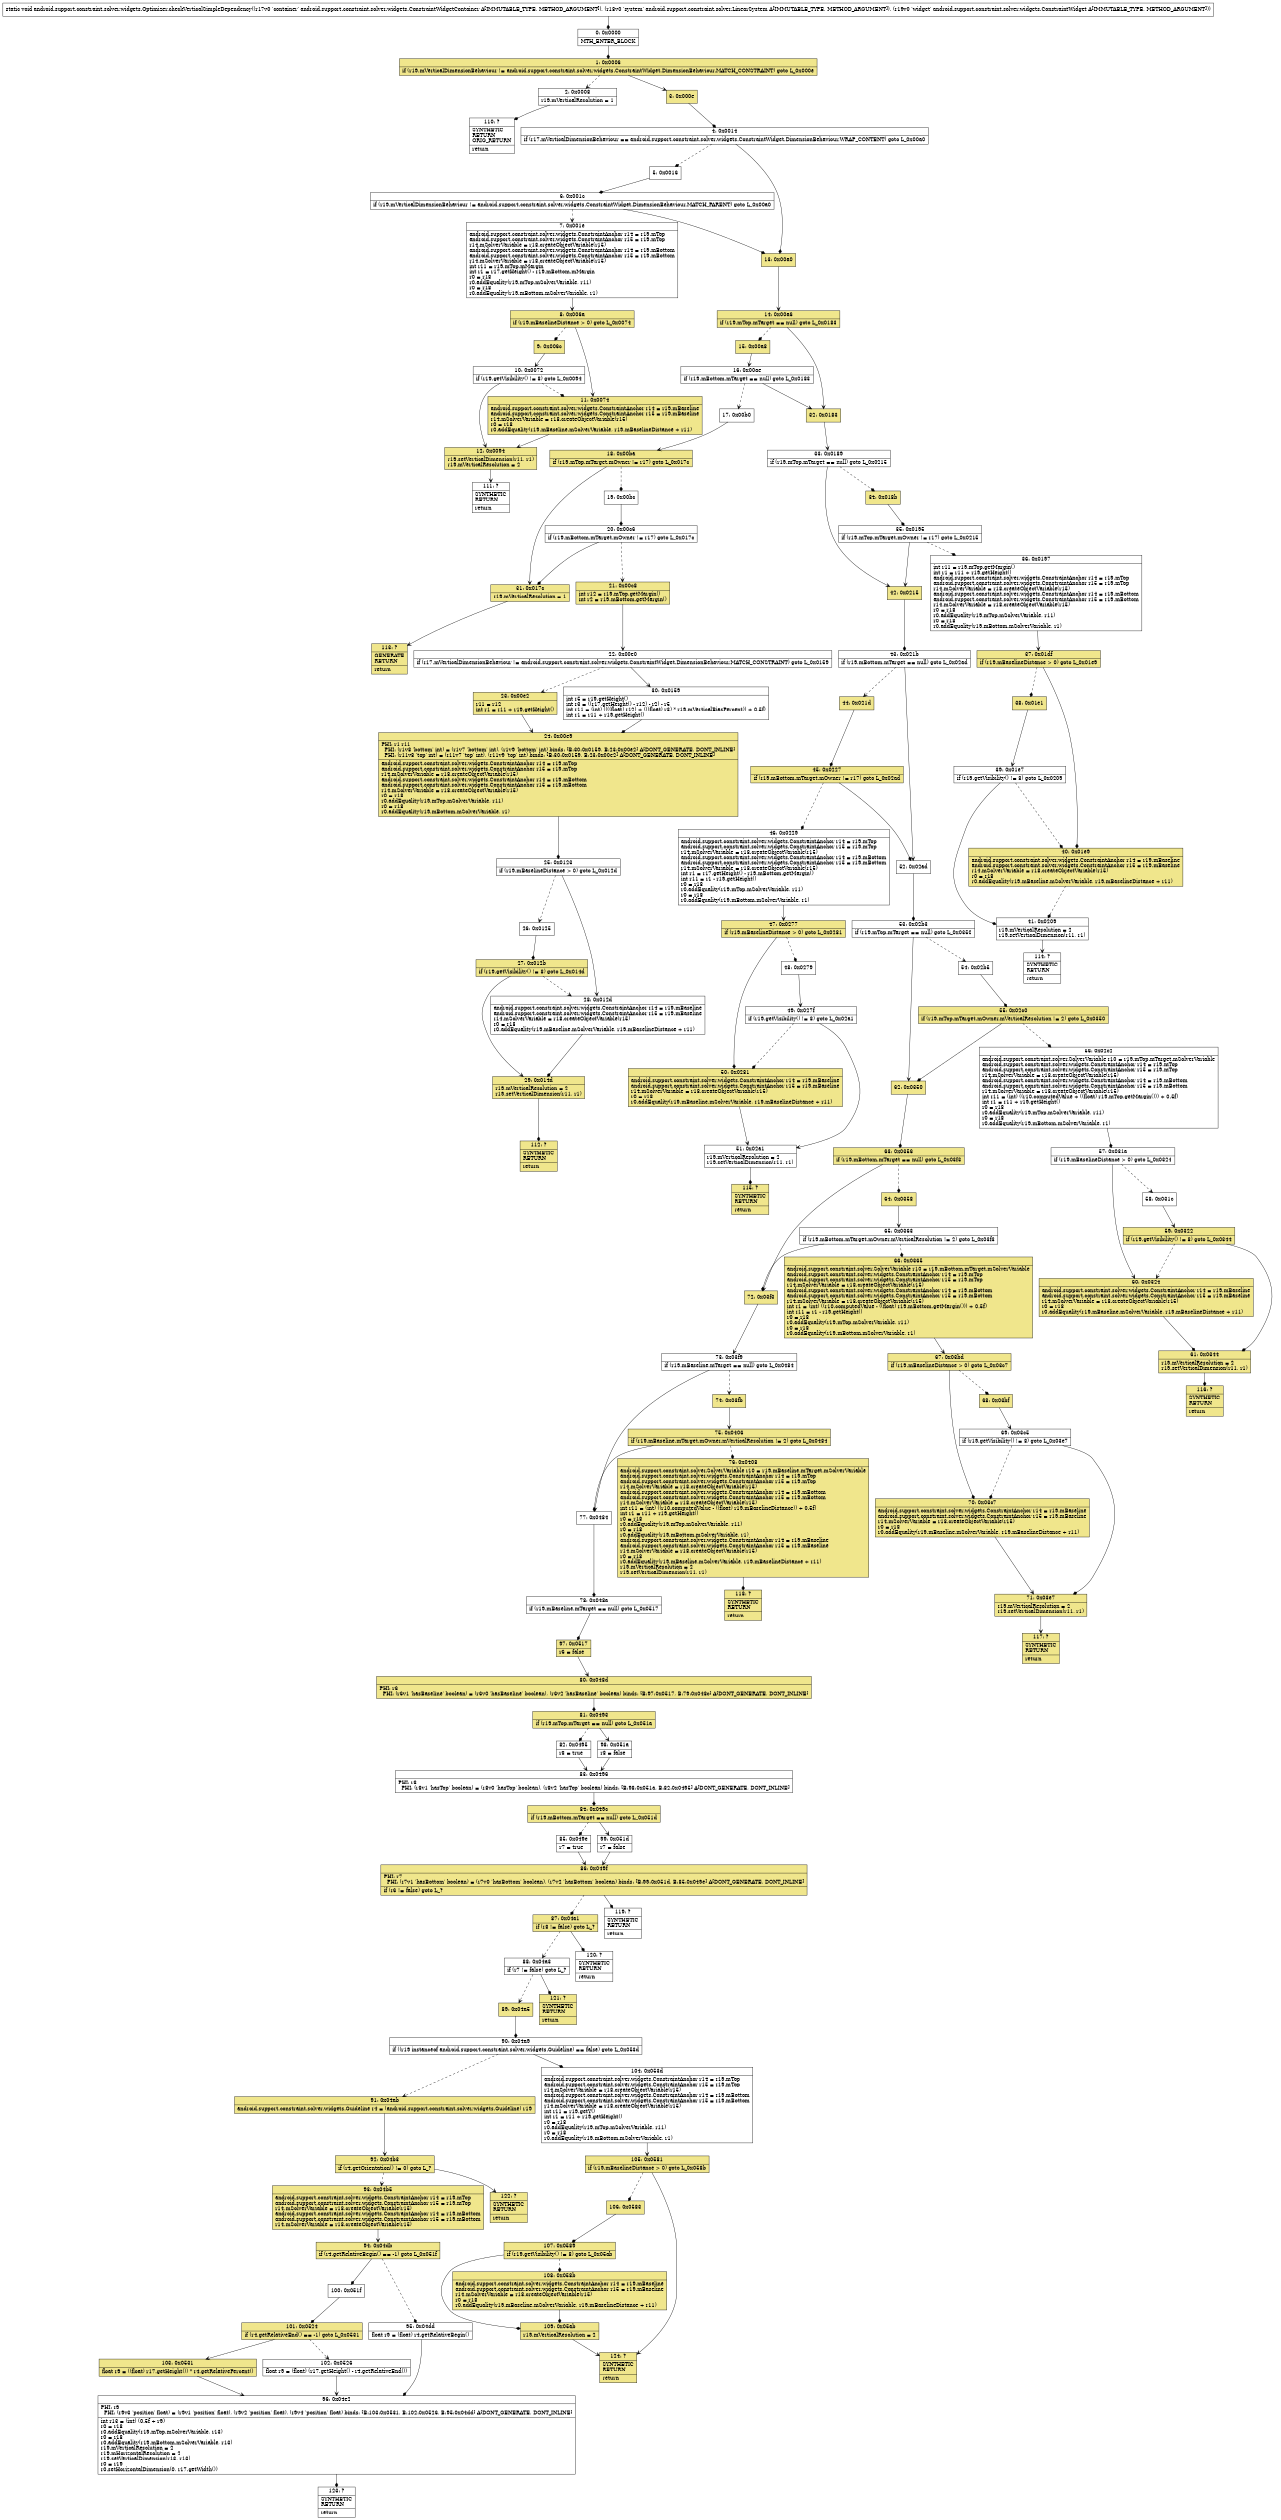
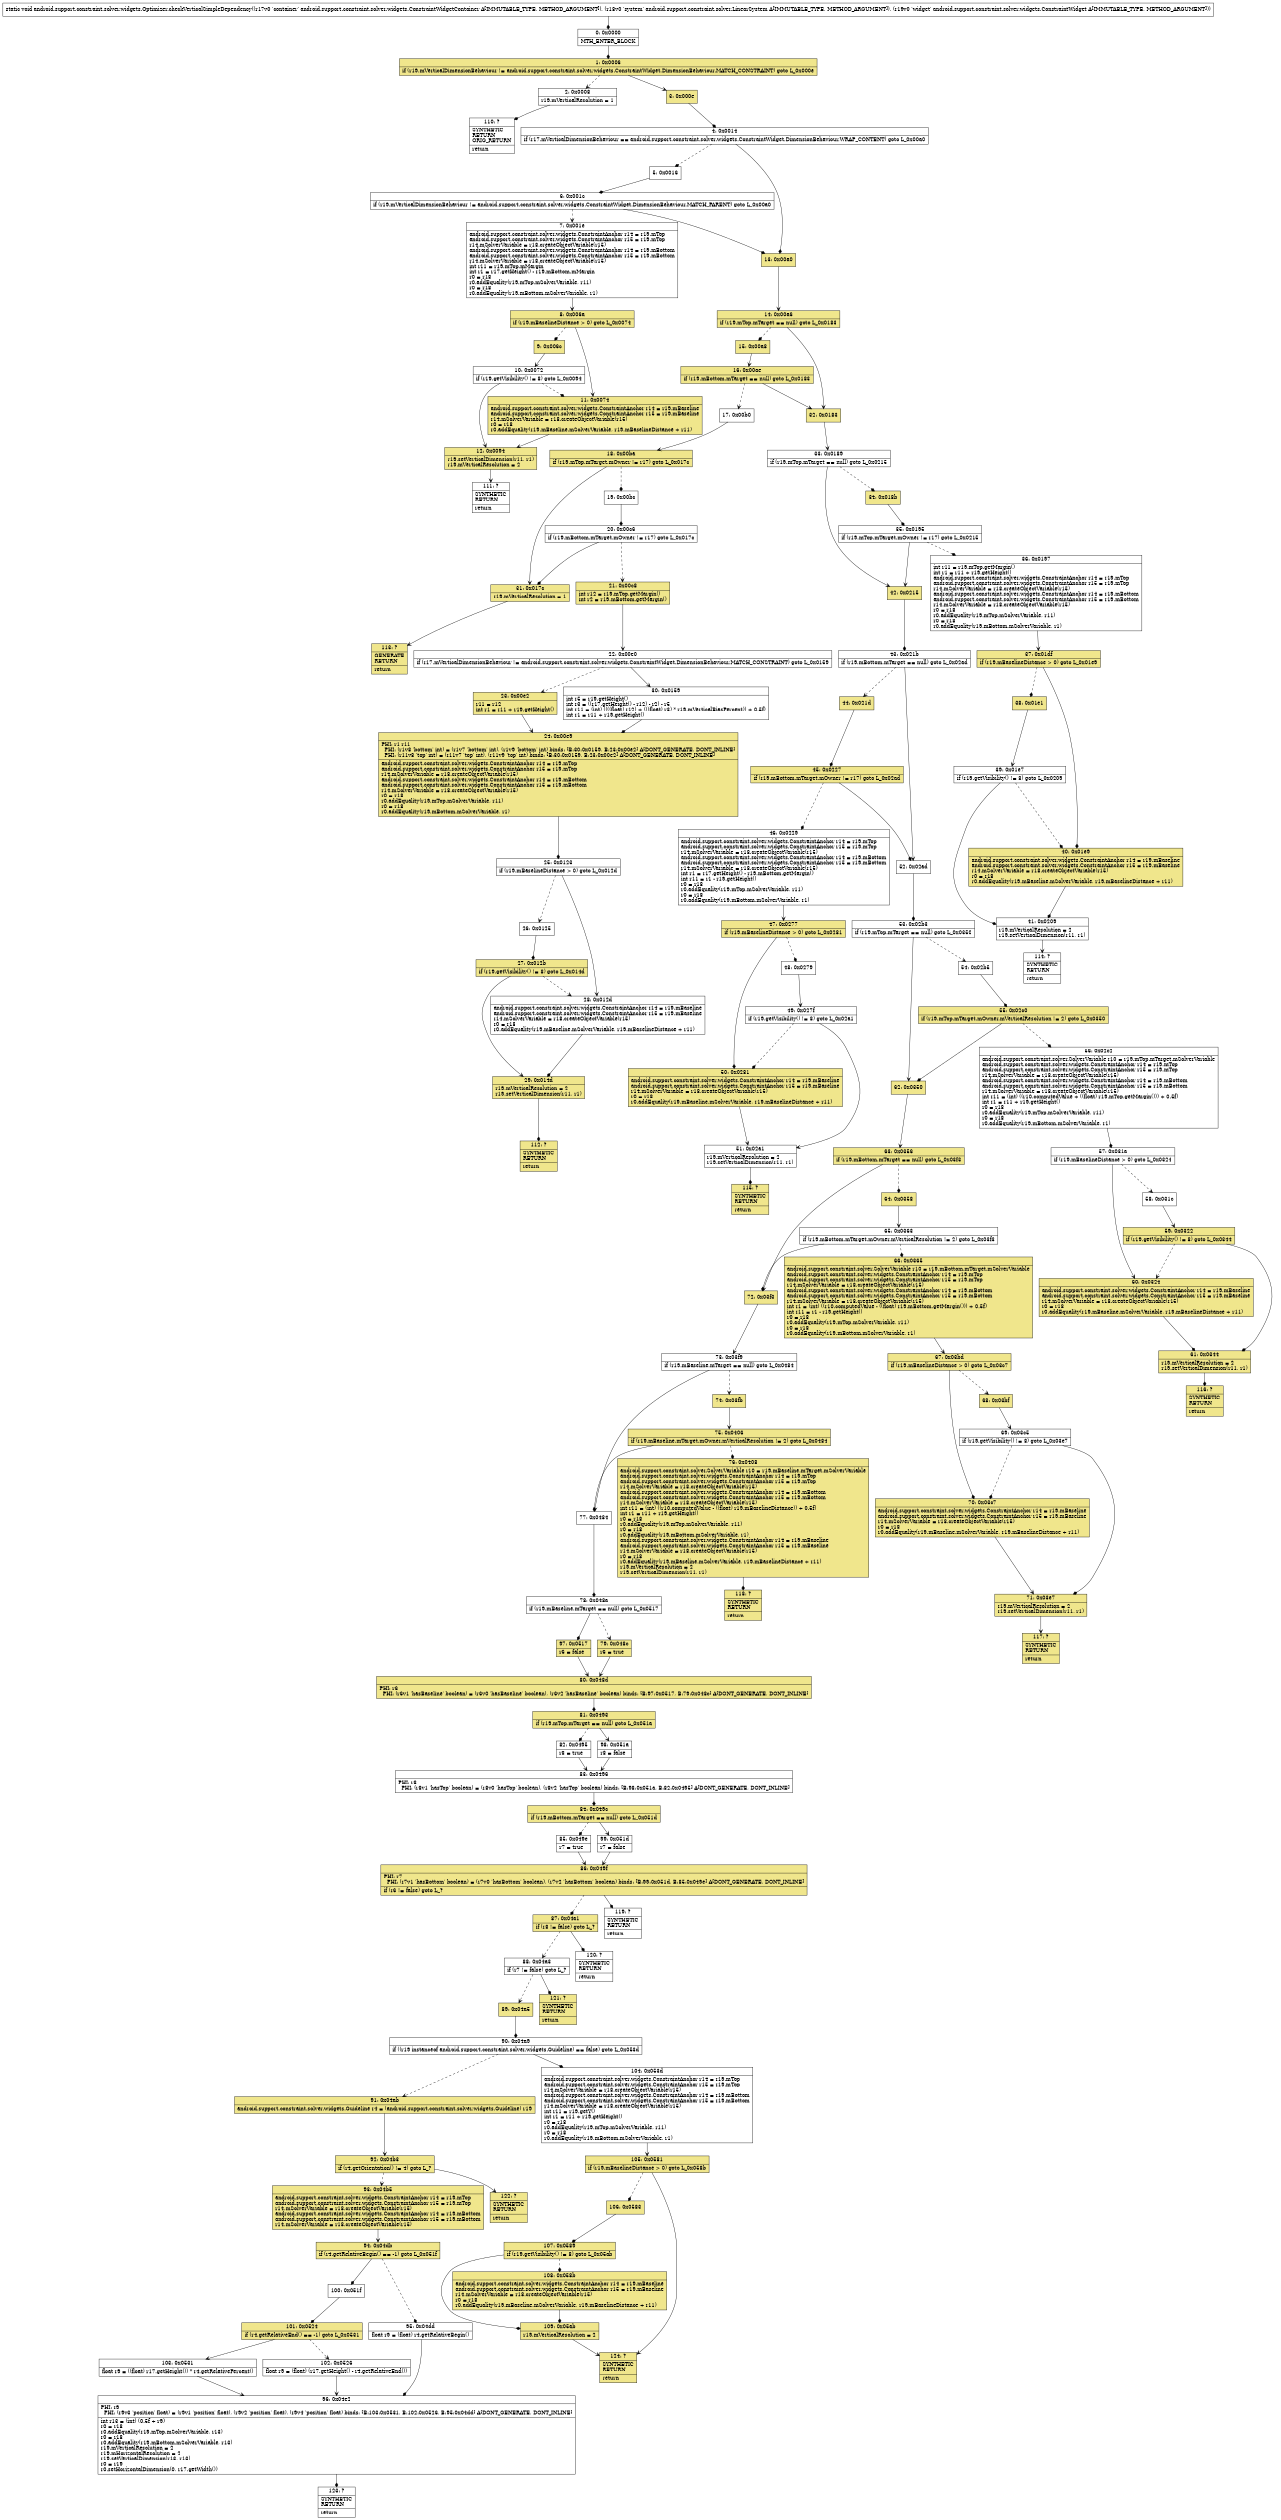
node "16: 0x00ae": fillcolor white -> khaki
edge "40: 0x01e9" -> "41: 0x0209": style dashed -> solid
edge "62: 0x0350" -> "63: 0x0356": arrowhead diamond -> vee
edge "67: 0x03bd" -> "68: 0x03bf": arrowhead diamond -> vee
node "79: 0x048c": added
node "92: 0x04b3": text "if (r4.getOrientation() != 0) goto L_?" -> "if (r4.getOrientation() != 4) goto L_?"
node "103: 0x0531": fillcolor khaki -> white
